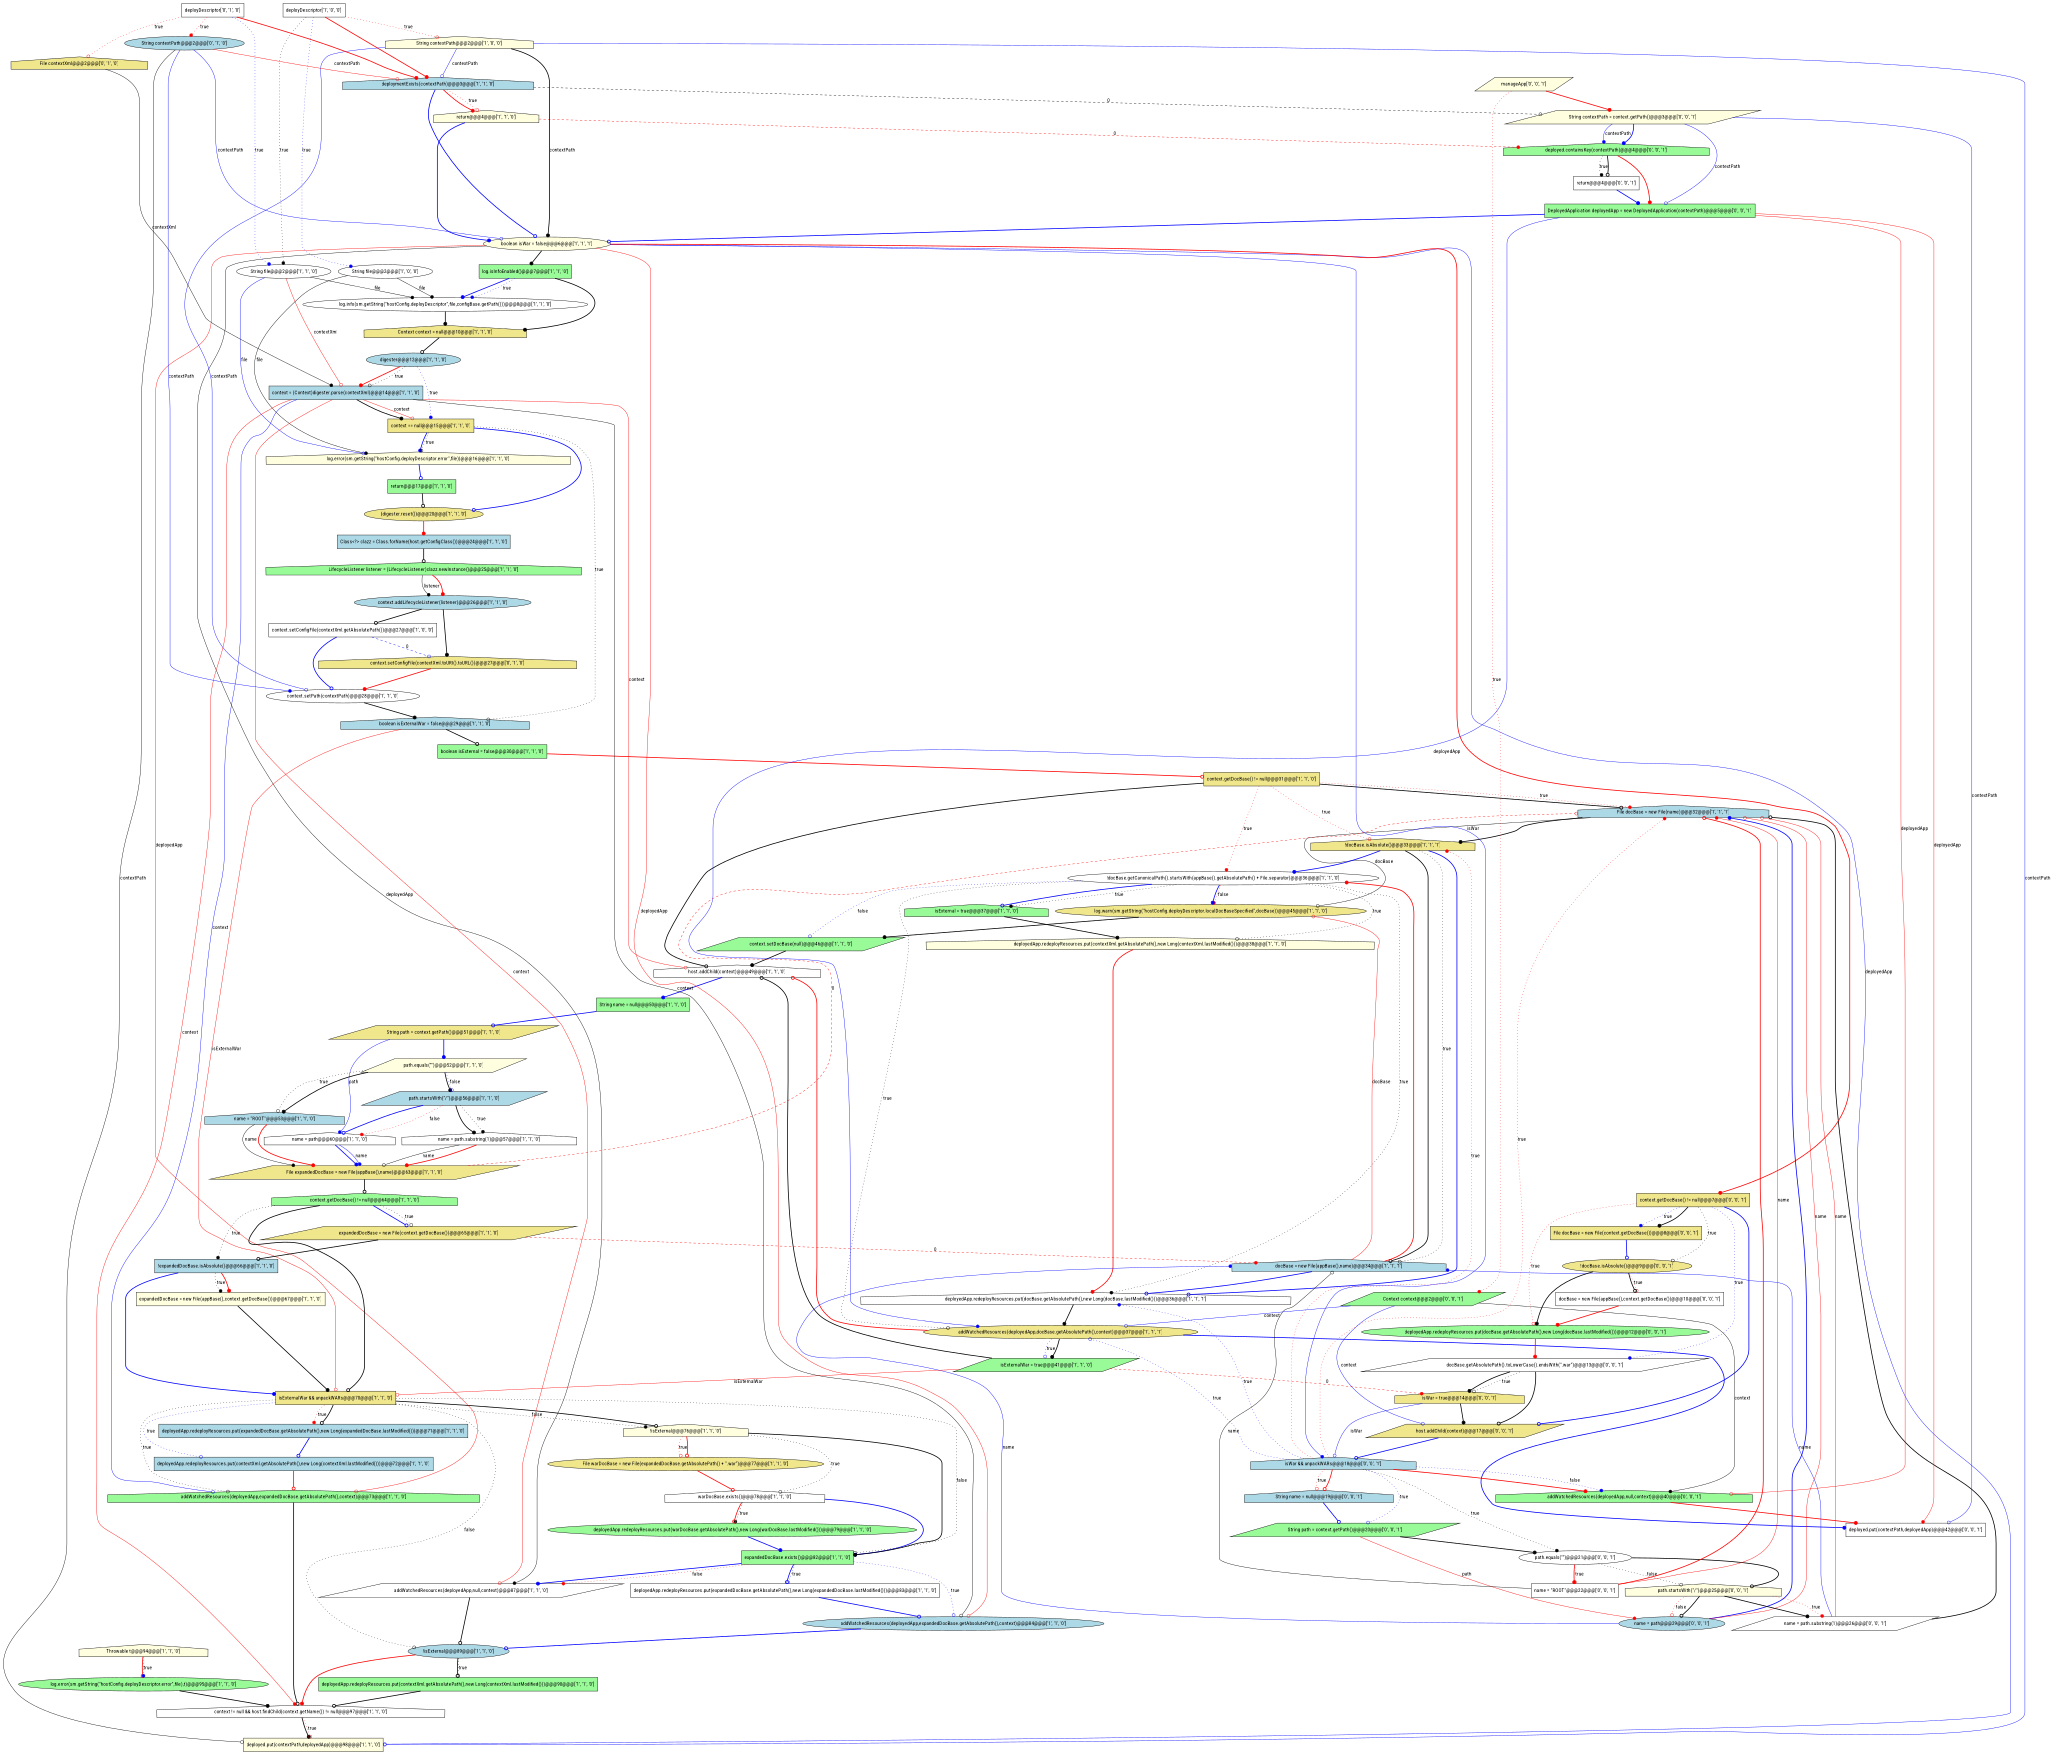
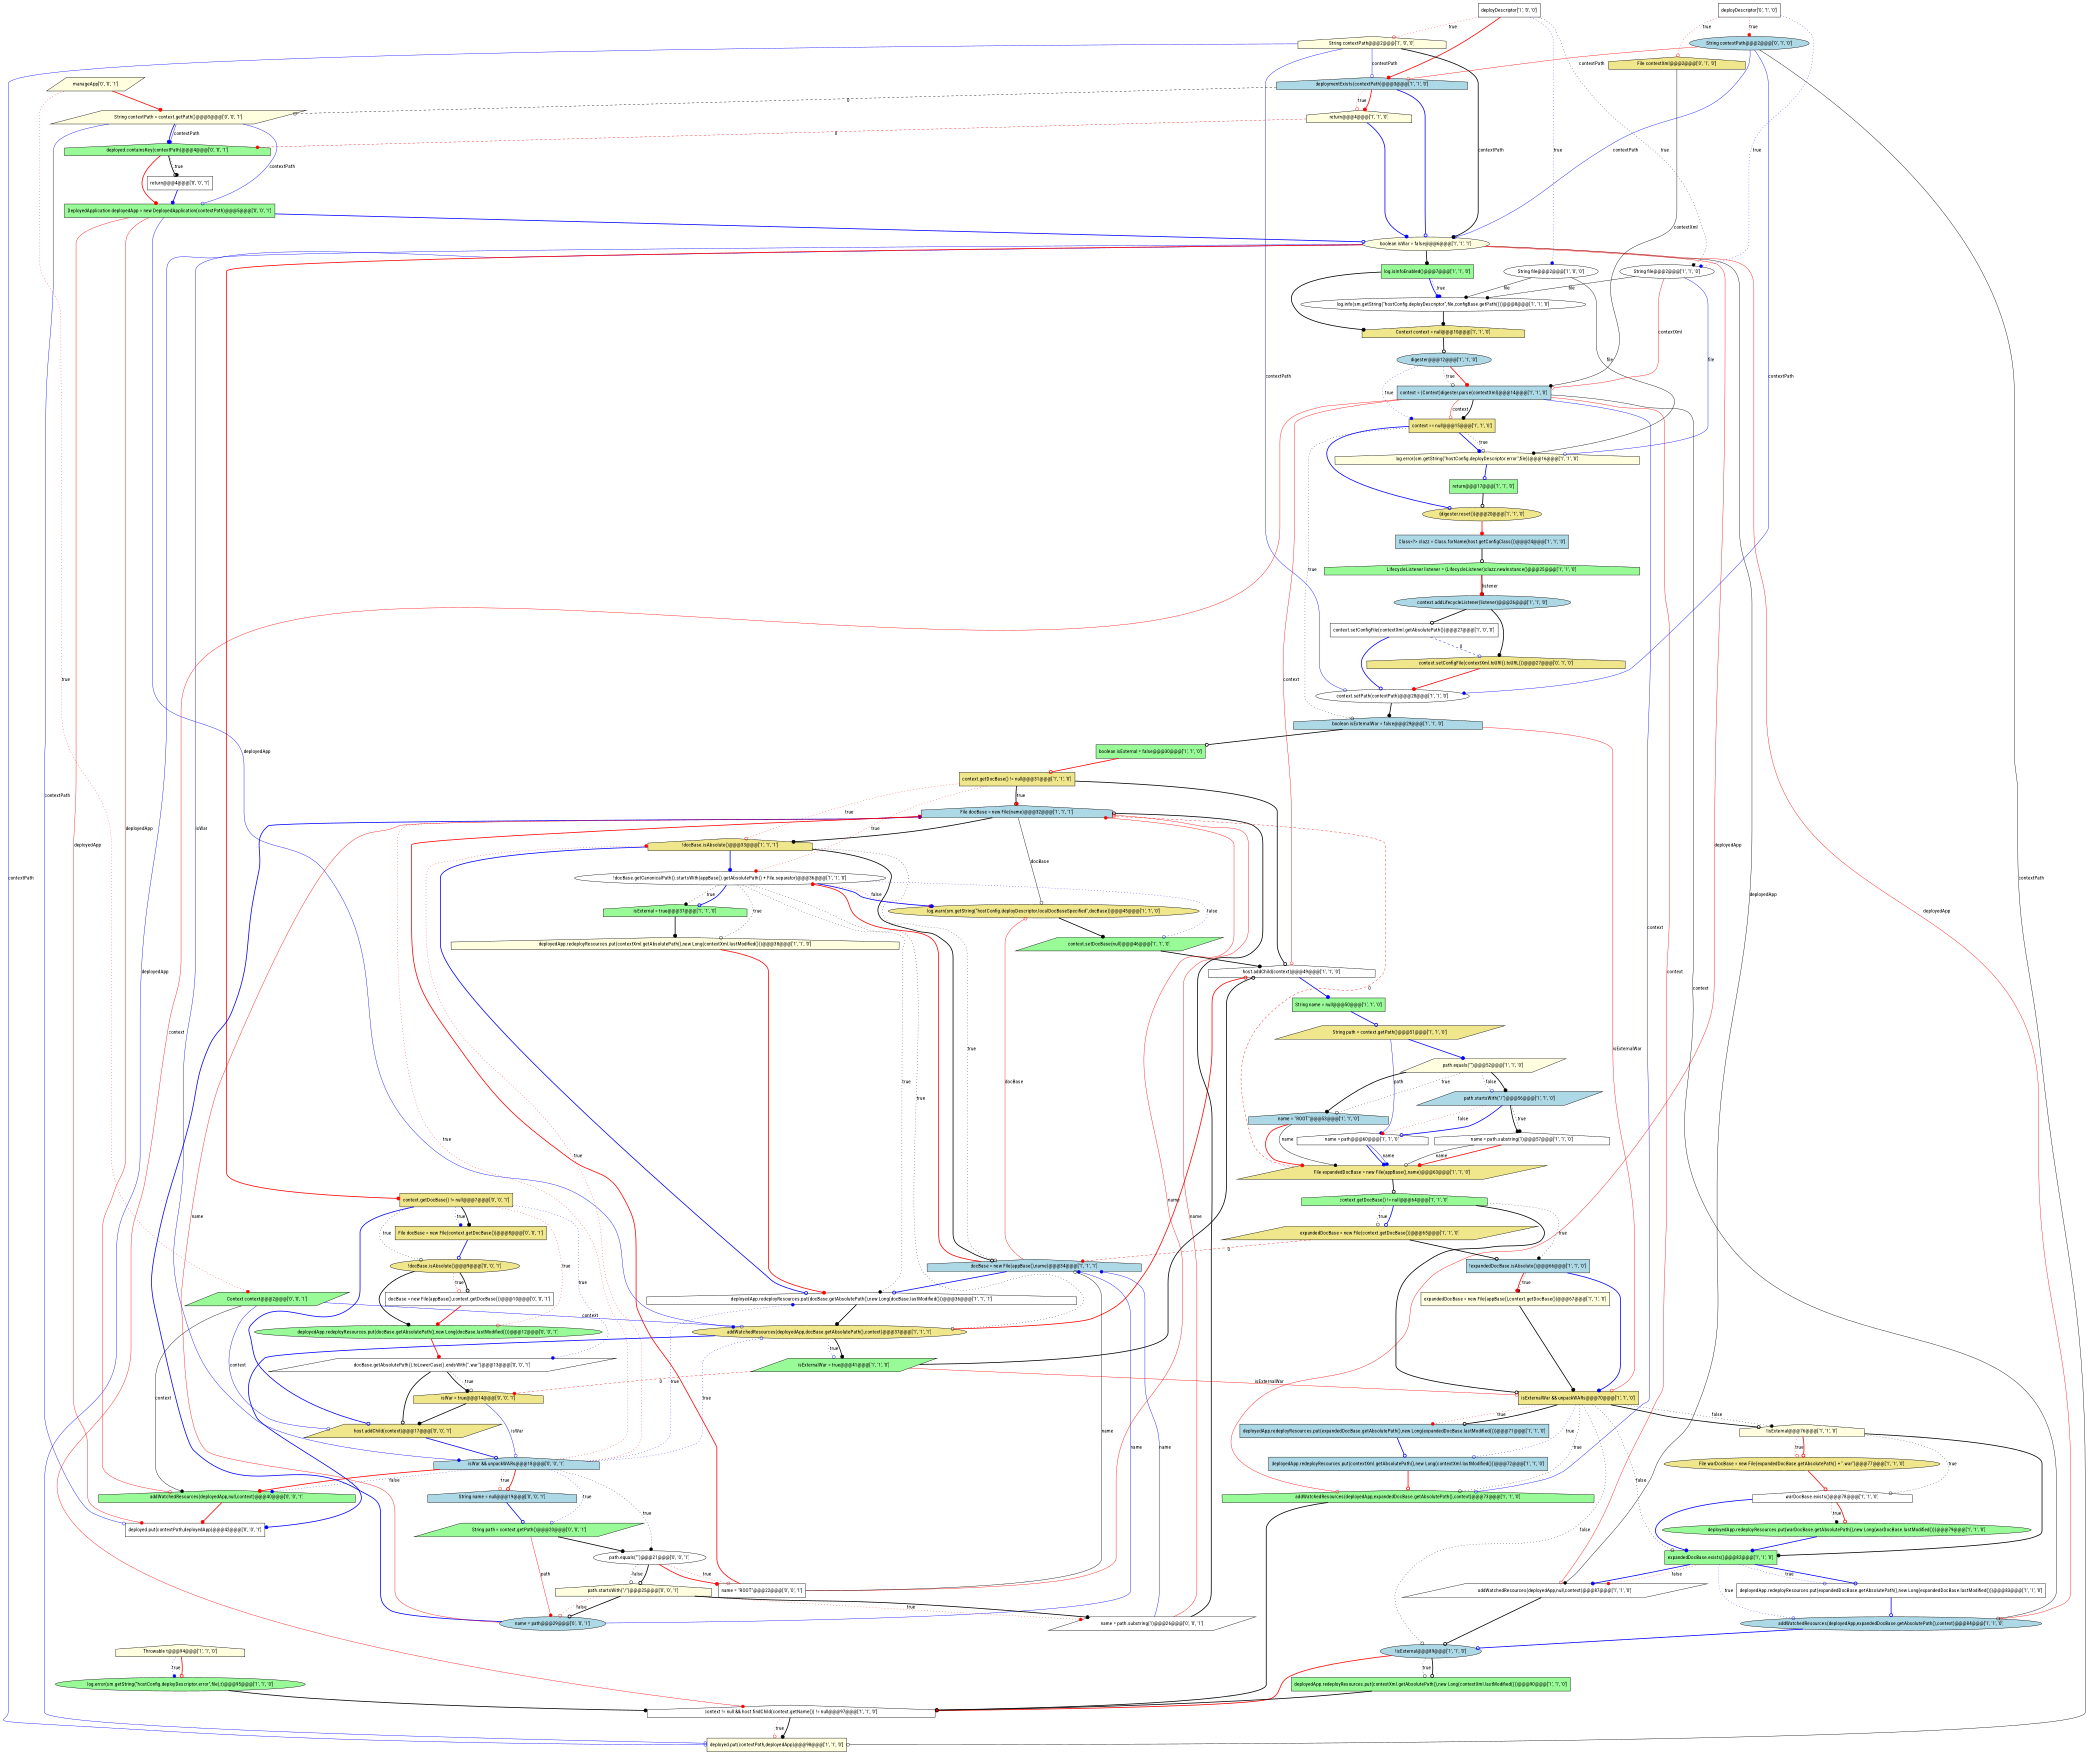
edge "deployDescriptor['0', '1', '0']" -> "deploymentExists(contextPath)@@@3@@@['1', '1', '0']": removed
